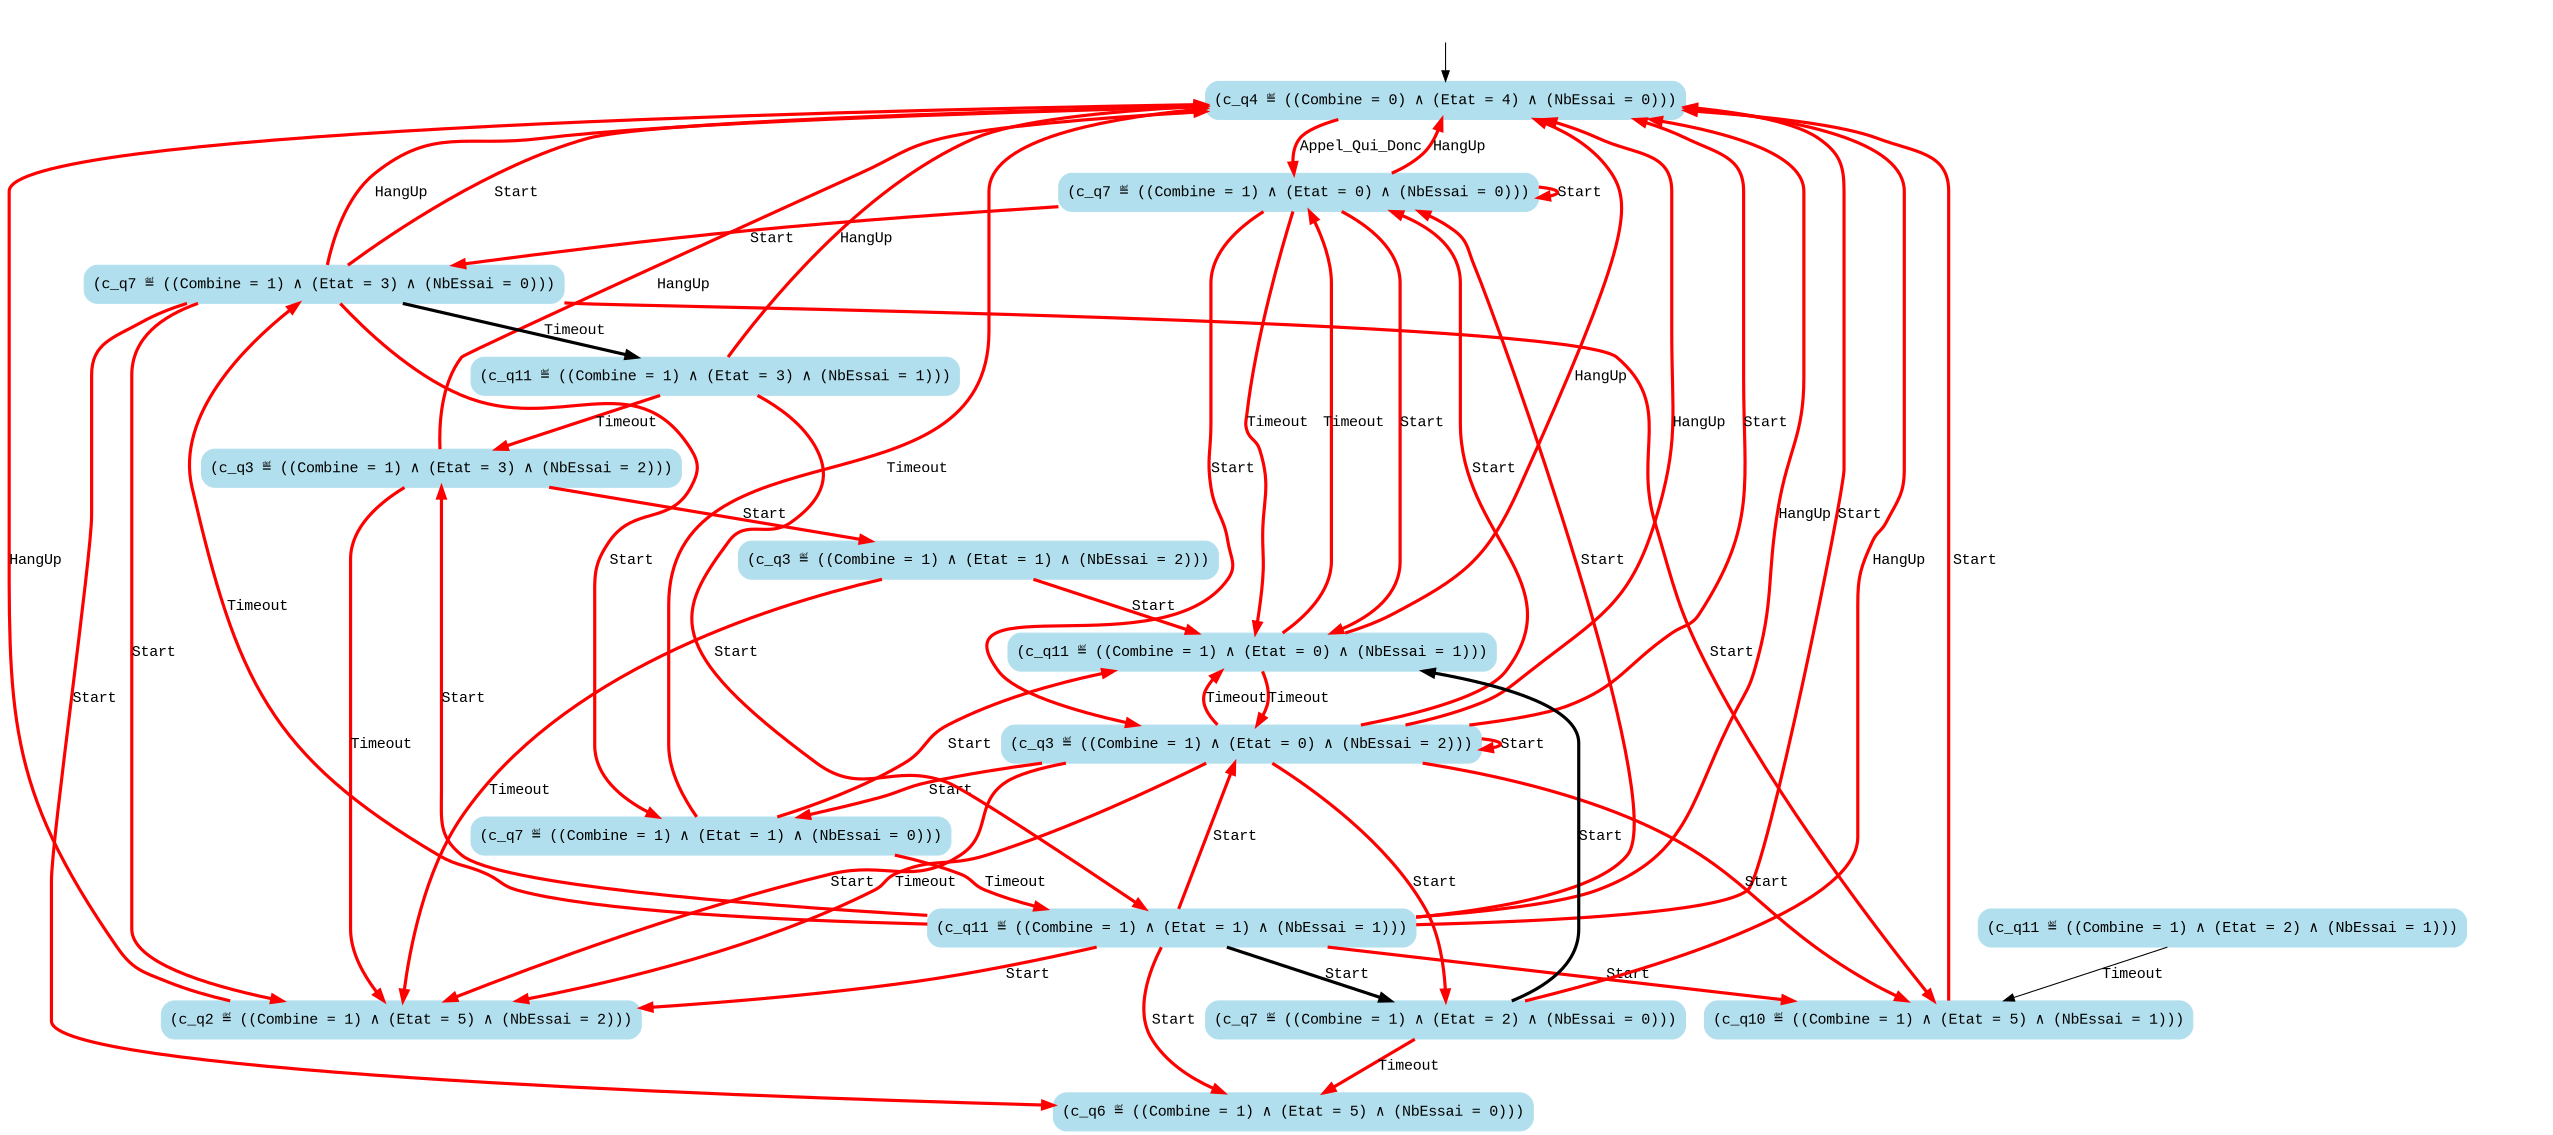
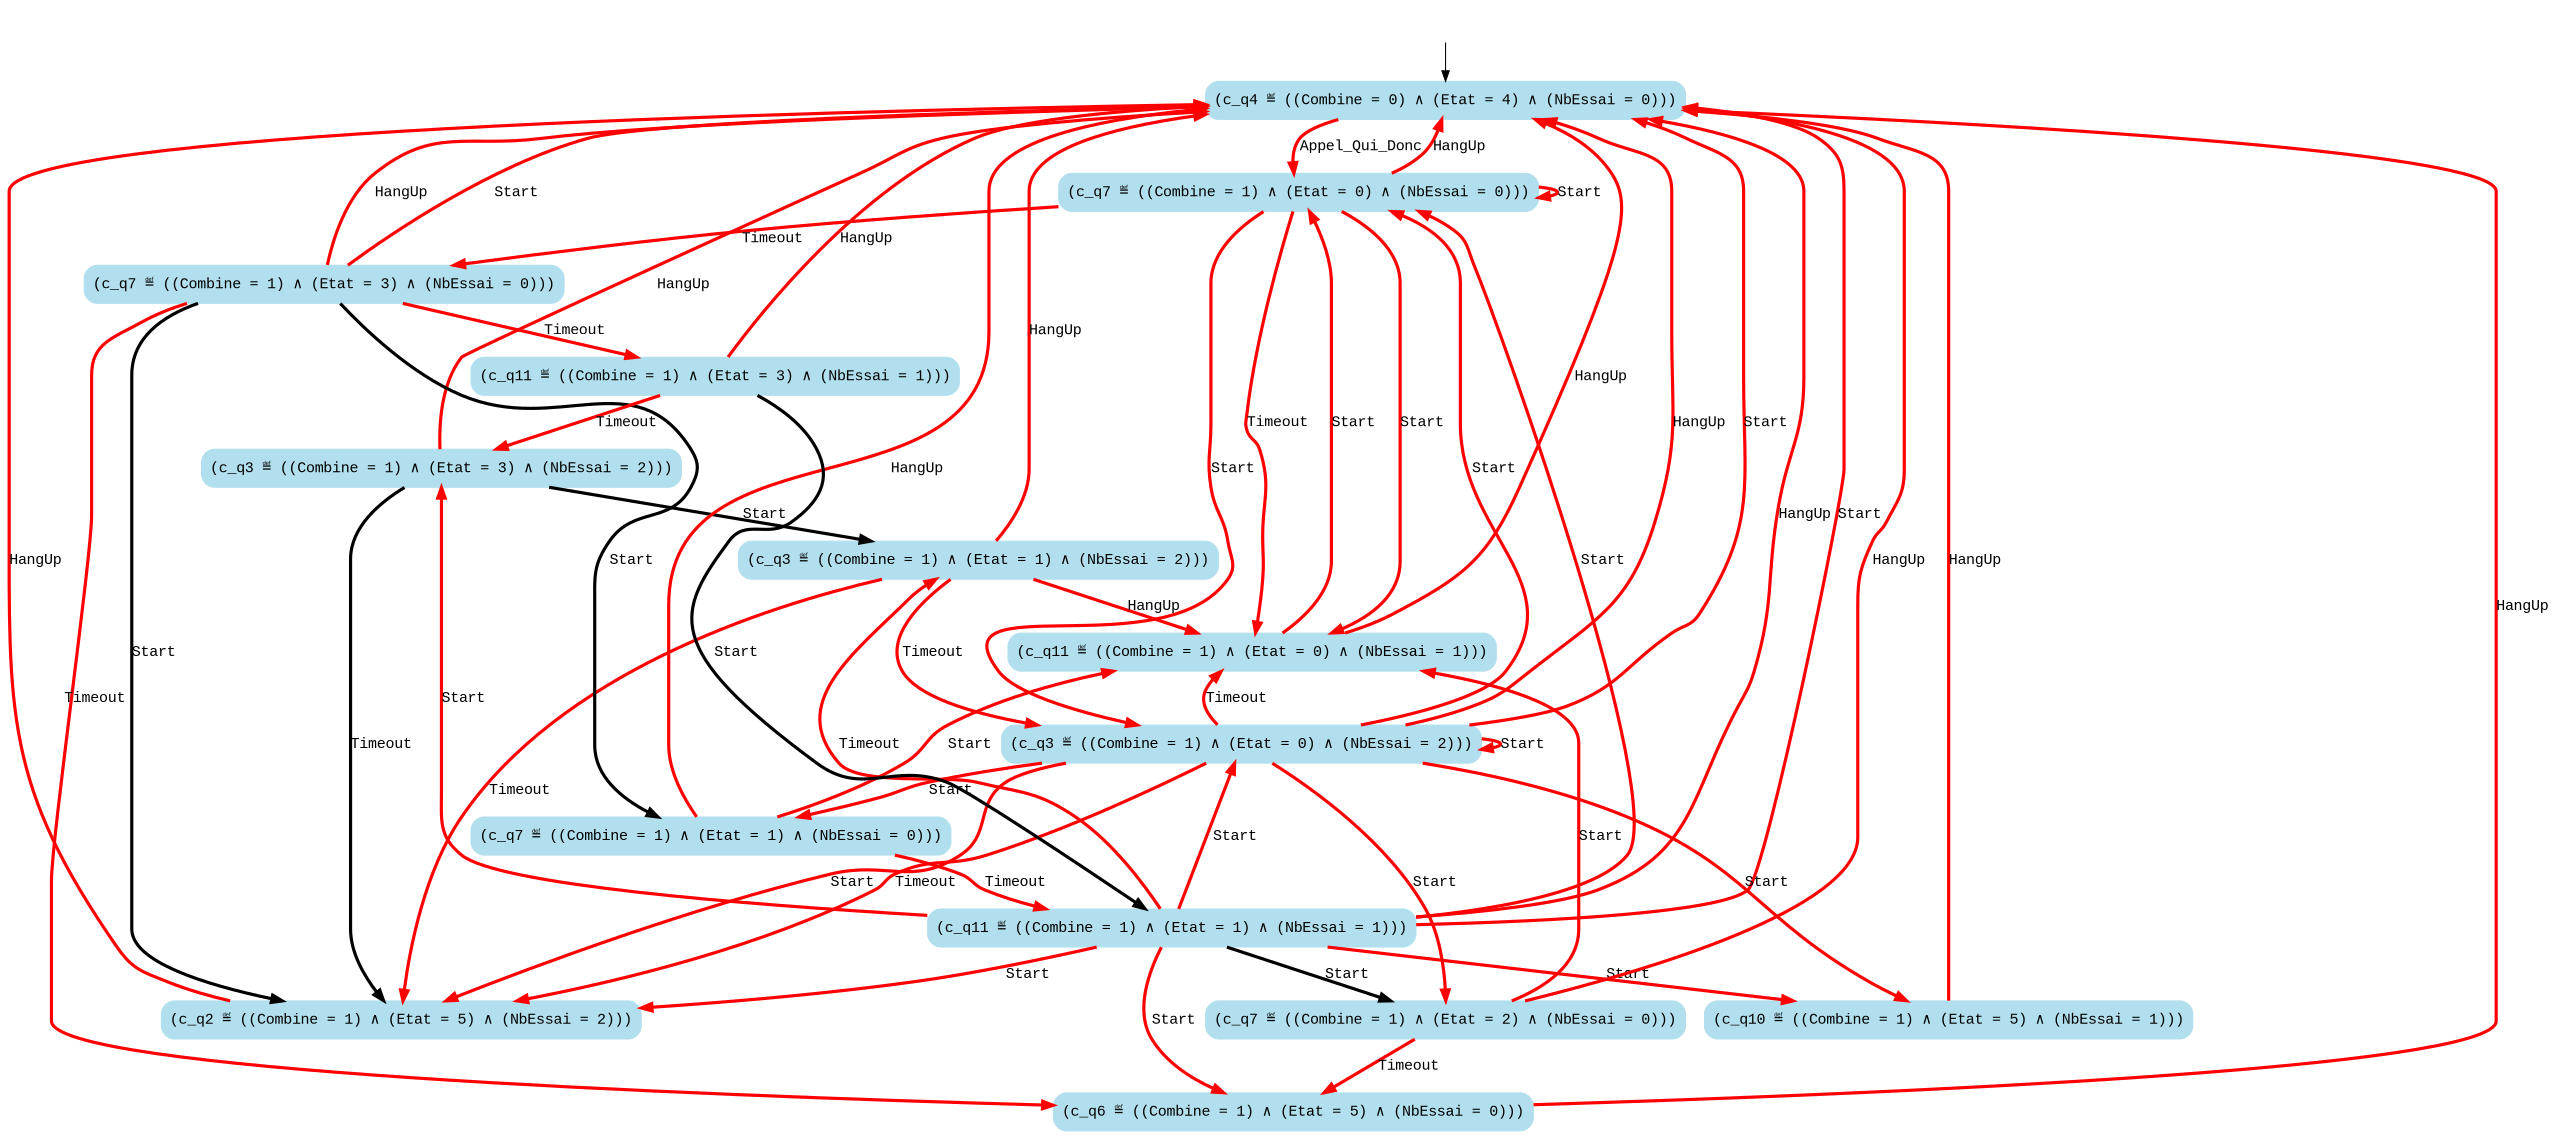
edge "(c_q7 ≝ ((Combine = 1) ∧ (Etat = 0) ∧ (NbEssai = 0)))" -> "(c_q7 ≝ ((Combine = 1) ∧ (Etat = 3) ∧ (NbEssai = 0)))": label "Start" -> "Timeout"
edge "(c_q3 ≝ ((Combine = 1) ∧ (Etat = 1) ∧ (NbEssai = 2)))" -> "(c_q4 ≝ ((Combine = 0) ∧ (Etat = 4) ∧ (NbEssai = 0)))": added, label "HangUp"
edge "(c_q7 ≝ ((Combine = 1) ∧ (Etat = 3) ∧ (NbEssai = 0)))" -> "(c_q11 ≝ ((Combine = 1) ∧ (Etat = 3) ∧ (NbEssai = 1)))": color black -> red
edge "(c_q7 ≝ ((Combine = 1) ∧ (Etat = 3) ∧ (NbEssai = 0)))" -> "(c_q10 ≝ ((Combine = 1) ∧ (Etat = 5) ∧ (NbEssai = 1)))": removed, label "Start"
edge "(c_q11 ≝ ((Combine = 1) ∧ (Etat = 0) ∧ (NbEssai = 1)))" -> "(c_q7 ≝ ((Combine = 1) ∧ (Etat = 0) ∧ (NbEssai = 0)))": label "Timeout" -> "Start"
edge "(c_q7 ≝ ((Combine = 1) ∧ (Etat = 3) ∧ (NbEssai = 0)))" -> "(c_q7 ≝ ((Combine = 1) ∧ (Etat = 1) ∧ (NbEssai = 0)))": color red -> black
edge "(c_q7 ≝ ((Combine = 1) ∧ (Etat = 1) ∧ (NbEssai = 0)))" -> "(c_q4 ≝ ((Combine = 0) ∧ (Etat = 4) ∧ (NbEssai = 0)))": label "Timeout" -> "HangUp"
edge "(c_q3 ≝ ((Combine = 1) ∧ (Etat = 3) ∧ (NbEssai = 2)))" -> "(c_q3 ≝ ((Combine = 1) ∧ (Etat = 1) ∧ (NbEssai = 2)))": color red -> black
edge "(c_q10 ≝ ((Combine = 1) ∧ (Etat = 5) ∧ (NbEssai = 1)))" -> "(c_q4 ≝ ((Combine = 0) ∧ (Etat = 4) ∧ (NbEssai = 0)))": label "Start" -> "HangUp"
edge "(c_q3 ≝ ((Combine = 1) ∧ (Etat = 1) ∧ (NbEssai = 2)))" -> "(c_q11 ≝ ((Combine = 1) ∧ (Etat = 0) ∧ (NbEssai = 1)))": label "Start" -> "HangUp"
edge "(c_q7 ≝ ((Combine = 1) ∧ (Etat = 3) ∧ (NbEssai = 0)))" -> "(c_q2 ≝ ((Combine = 1) ∧ (Etat = 5) ∧ (NbEssai = 2)))": color red -> black
edge "(c_q6 ≝ ((Combine = 1) ∧ (Etat = 5) ∧ (NbEssai = 0)))" -> "(c_q4 ≝ ((Combine = 0) ∧ (Etat = 4) ∧ (NbEssai = 0)))": added, label "HangUp"
edge "(c_q11 ≝ ((Combine = 1) ∧ (Etat = 0) ∧ (NbEssai = 1)))" -> "(c_q3 ≝ ((Combine = 1) ∧ (Etat = 0) ∧ (NbEssai = 2)))": now "(c_q3 ≝ ((Combine = 1) ∧ (Etat = 1) ∧ (NbEssai = 2)))" -> "(c_q3 ≝ ((Combine = 1) ∧ (Etat = 0) ∧ (NbEssai = 2)))"
edge "(c_q7 ≝ ((Combine = 1) ∧ (Etat = 3) ∧ (NbEssai = 0)))" -> "(c_q6 ≝ ((Combine = 1) ∧ (Etat = 5) ∧ (NbEssai = 0)))": label "Start" -> "Timeout"
edge "(c_q11 ≝ ((Combine = 1) ∧ (Etat = 3) ∧ (NbEssai = 1)))" -> "(c_q11 ≝ ((Combine = 1) ∧ (Etat = 1) ∧ (NbEssai = 1)))": color red -> black
edge "(c_q3 ≝ ((Combine = 1) ∧ (Etat = 3) ∧ (NbEssai = 2)))" -> "(c_q2 ≝ ((Combine = 1) ∧ (Etat = 5) ∧ (NbEssai = 2)))": color red -> black
edge "(c_q11 ≝ ((Combine = 1) ∧ (Etat = 1) ∧ (NbEssai = 1)))" -> "(c_q7 ≝ ((Combine = 1) ∧ (Etat = 3) ∧ (NbEssai = 0)))": now "(c_q11 ≝ ((Combine = 1) ∧ (Etat = 1) ∧ (NbEssai = 1)))" -> "(c_q3 ≝ ((Combine = 1) ∧ (Etat = 1) ∧ (NbEssai = 2)))"
edge "(c_q7 ≝ ((Combine = 1) ∧ (Etat = 2) ∧ (NbEssai = 0)))" -> "(c_q11 ≝ ((Combine = 1) ∧ (Etat = 0) ∧ (NbEssai = 1)))": color black -> red
node "(c_q11 ≝ ((Combine = 1) ∧ (Etat = 2) ∧ (NbEssai = 1)))": removed
